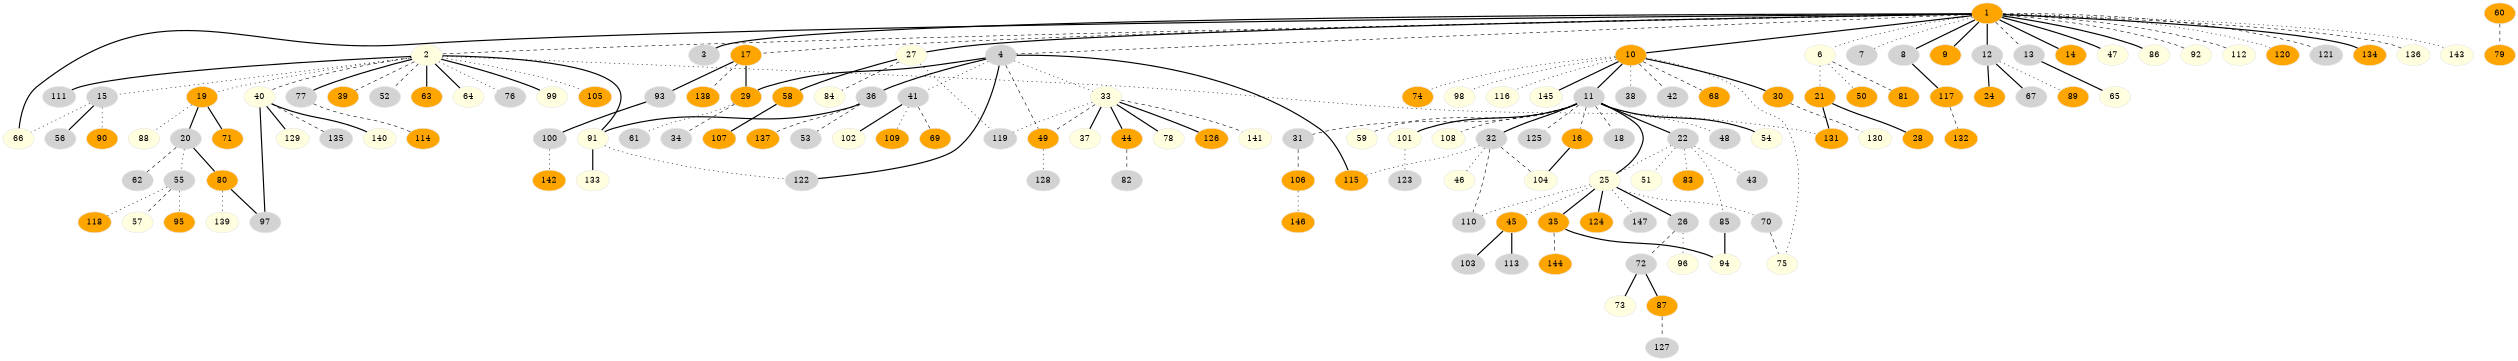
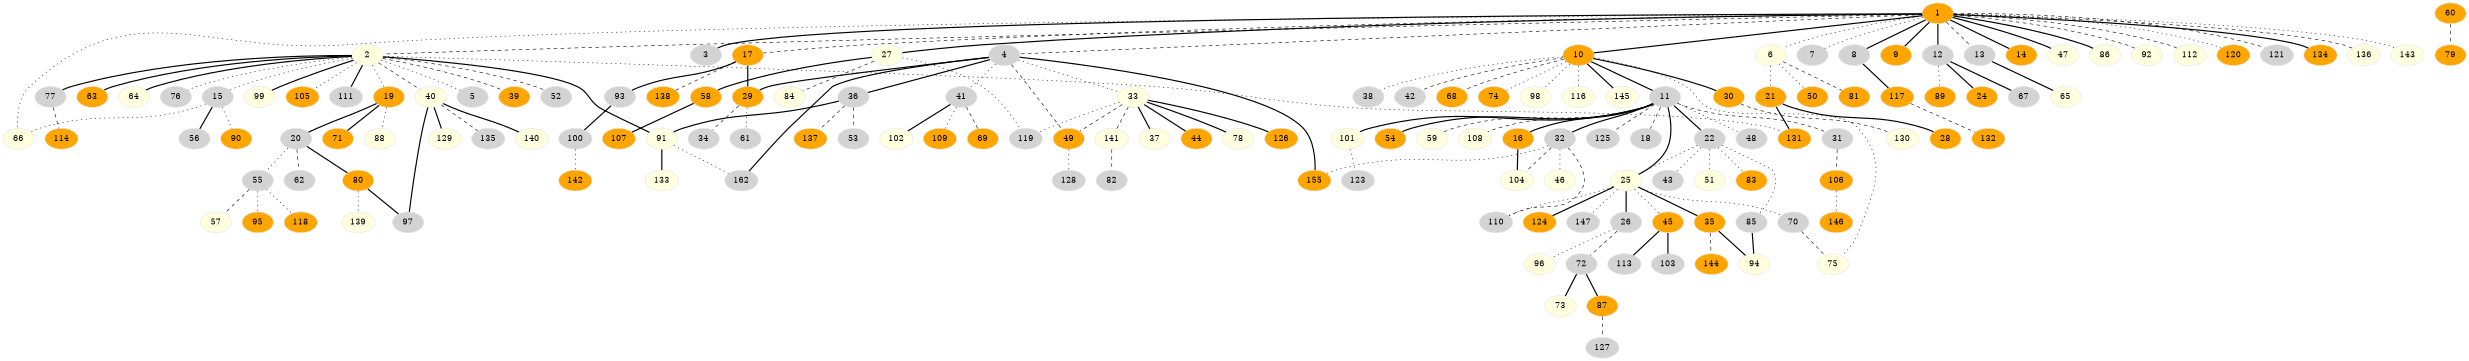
edge "1" -- "66": style bold -> dotted
node "5": added
edge "11" -- "16": style dashed -> bold
node "54": fillcolor lightyellow -> orange
edge "44" -- "82": now "141" -- "82"
node "122": label "122" -> "162"
node "115": label "115" -> "155"
